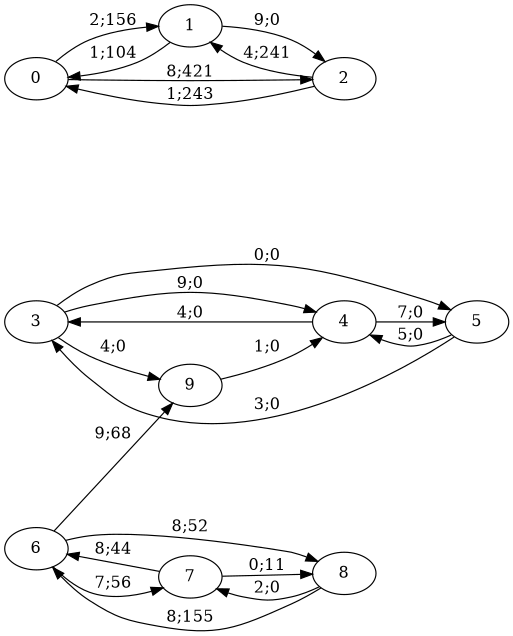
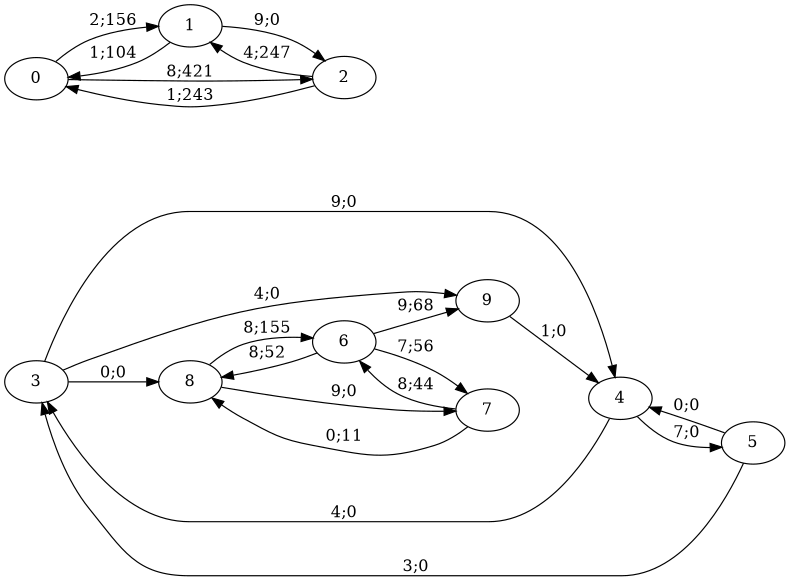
edge "2" -> "1": label "4;241" -> "4;247"
edge "3" -> "5": now "3" -> "8"
edge "5" -> "4": label "5;0" -> "0;0"
edge "8" -> "7": label "2;0" -> "9;0"
